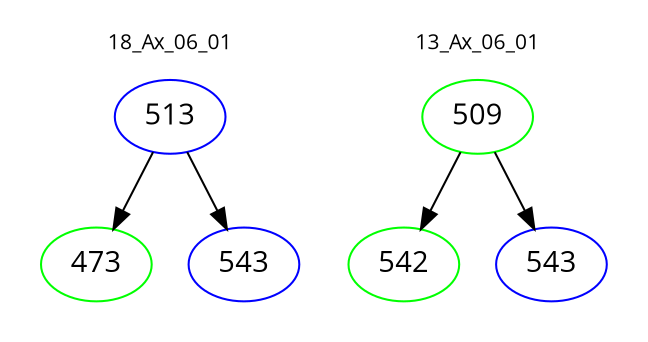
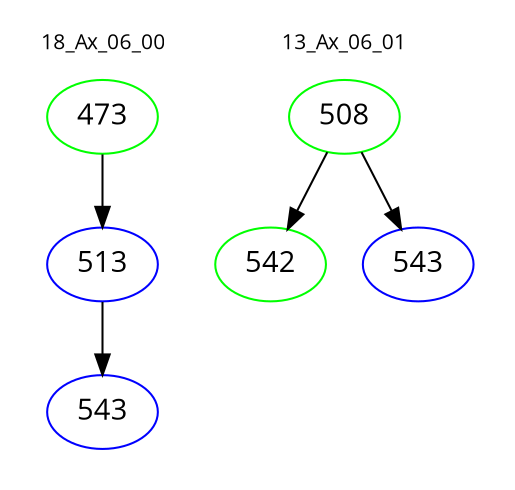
cluster "18_Ax_06_01": label "18_Ax_06_01" -> "18_Ax_06_00"
node "509": label "509" -> "508"
edge "513" -> "473": reversed
